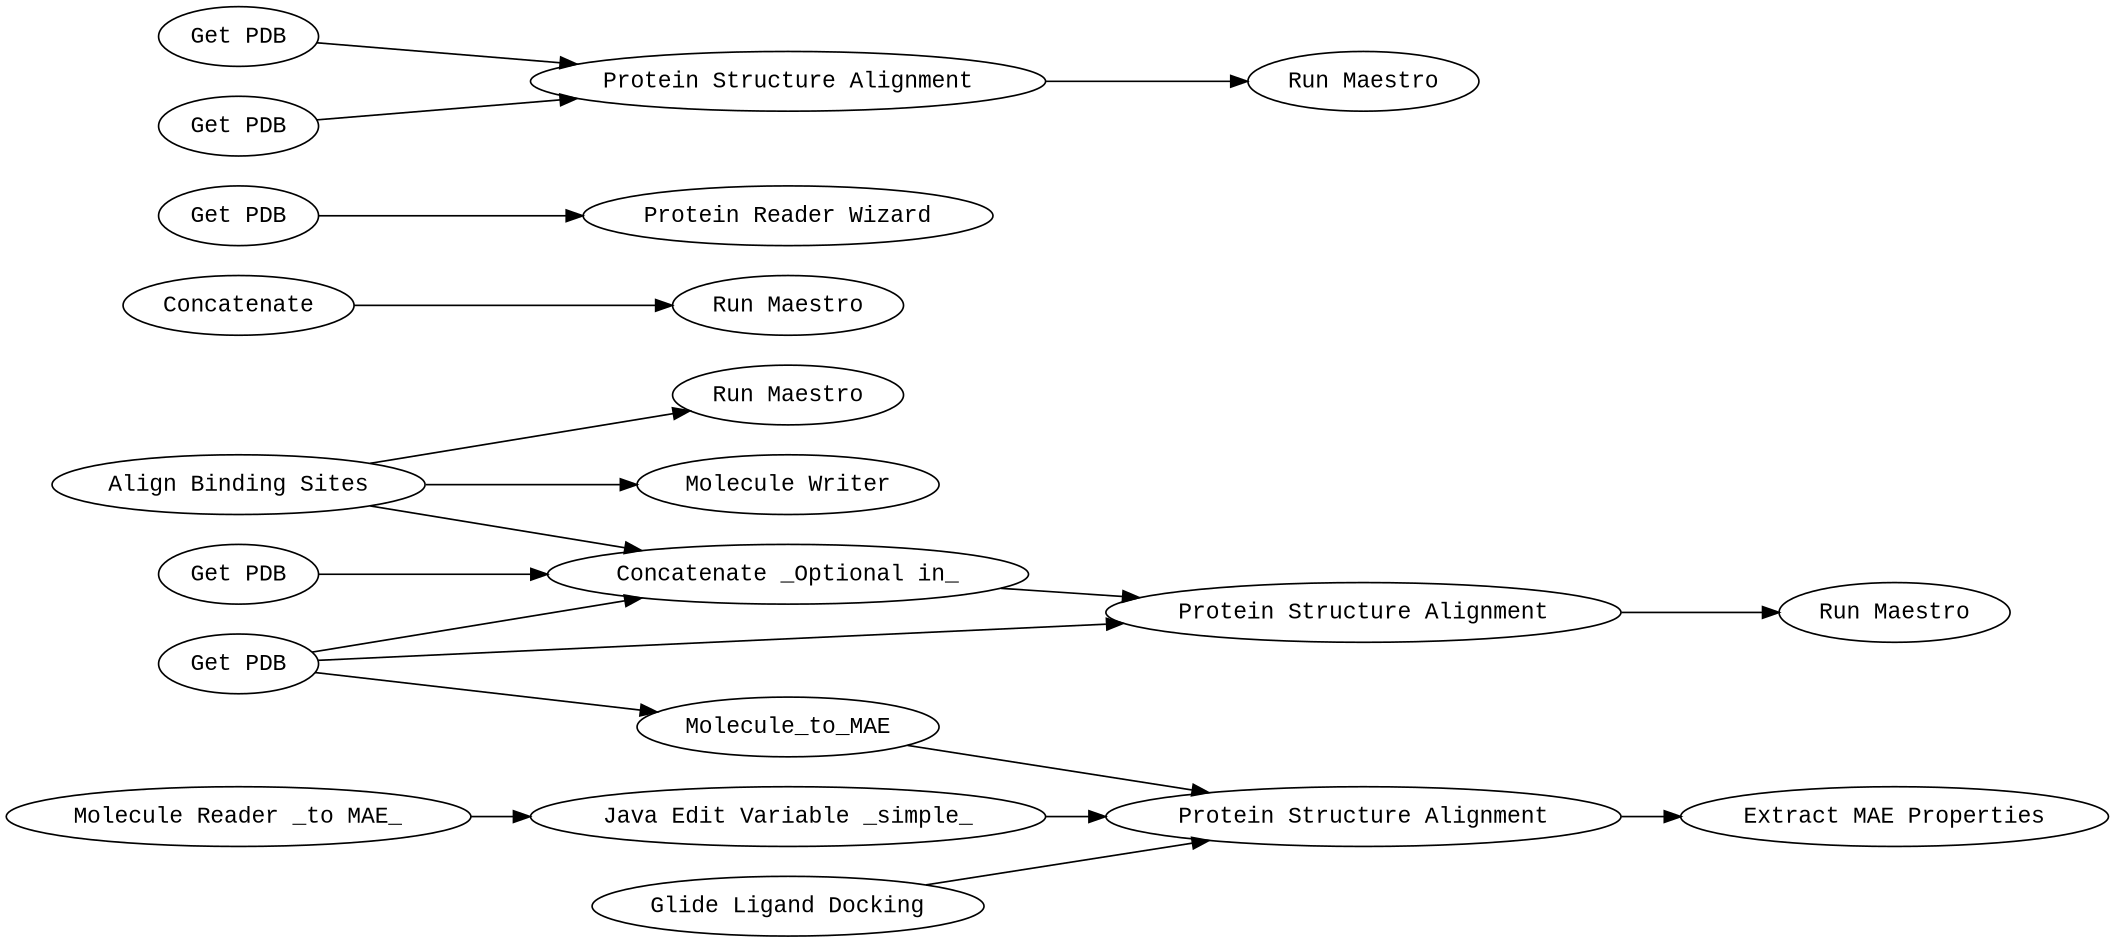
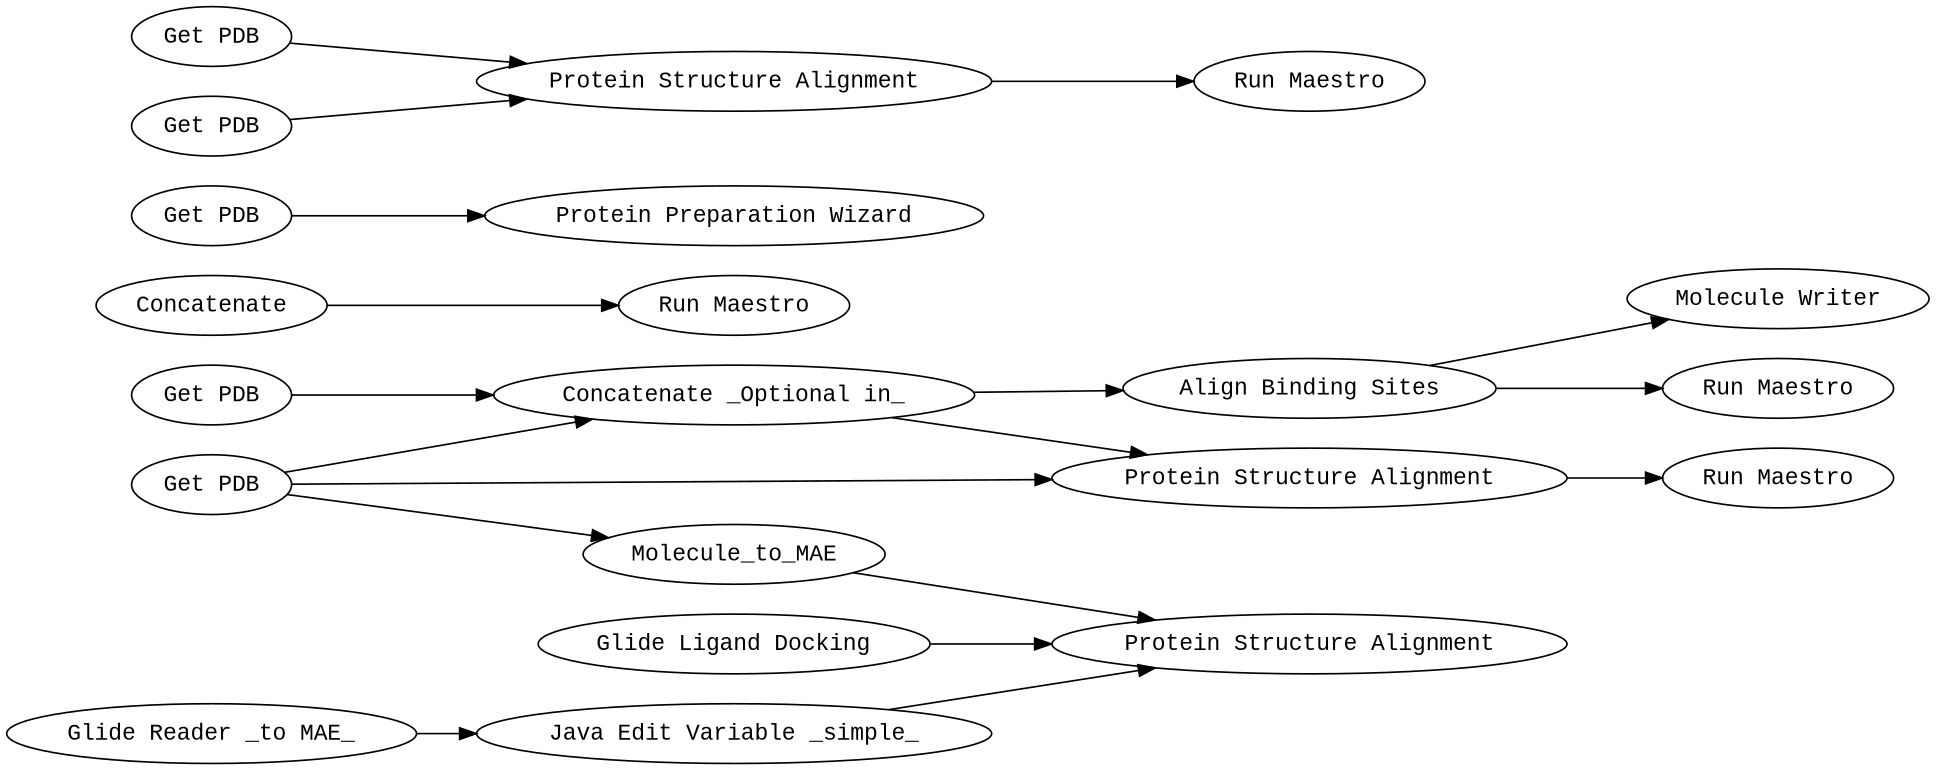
node "Protein Reader Wizard": label "Protein Reader Wizard" -> "Protein Preparation Wizard"
edge "Align Binding Sites" -> "Concatenate _Optional in_": reversed
node "Molecule Reader _to MAE_": label "Molecule Reader _to MAE_" -> "Glide Reader _to MAE_"
node "Extract MAE Properties": removed
